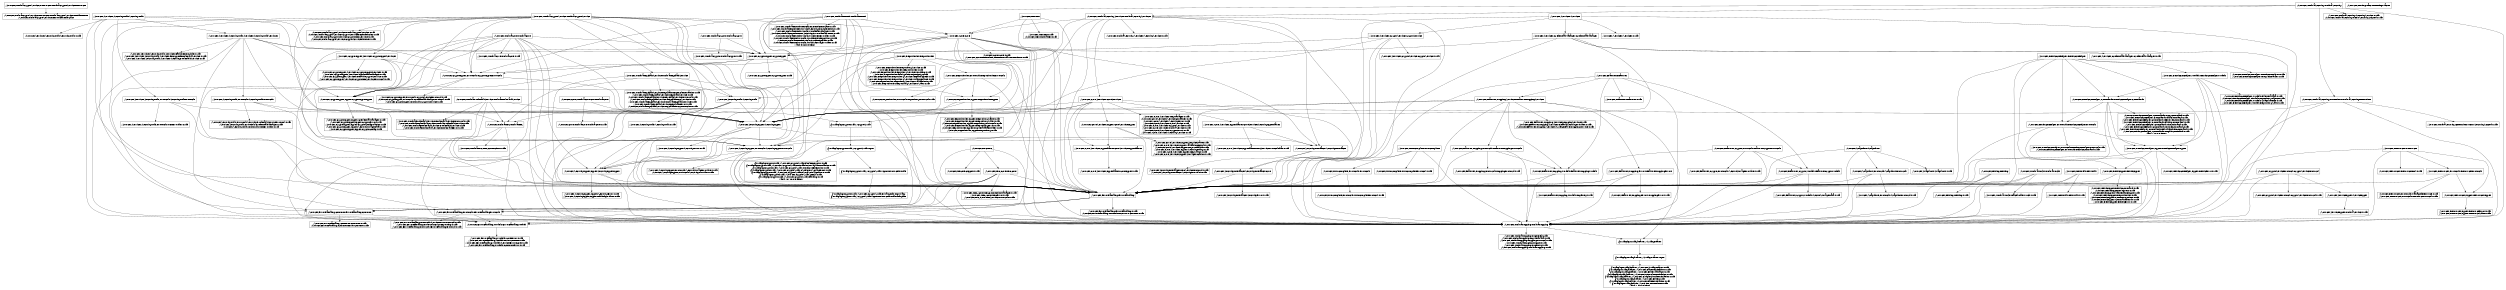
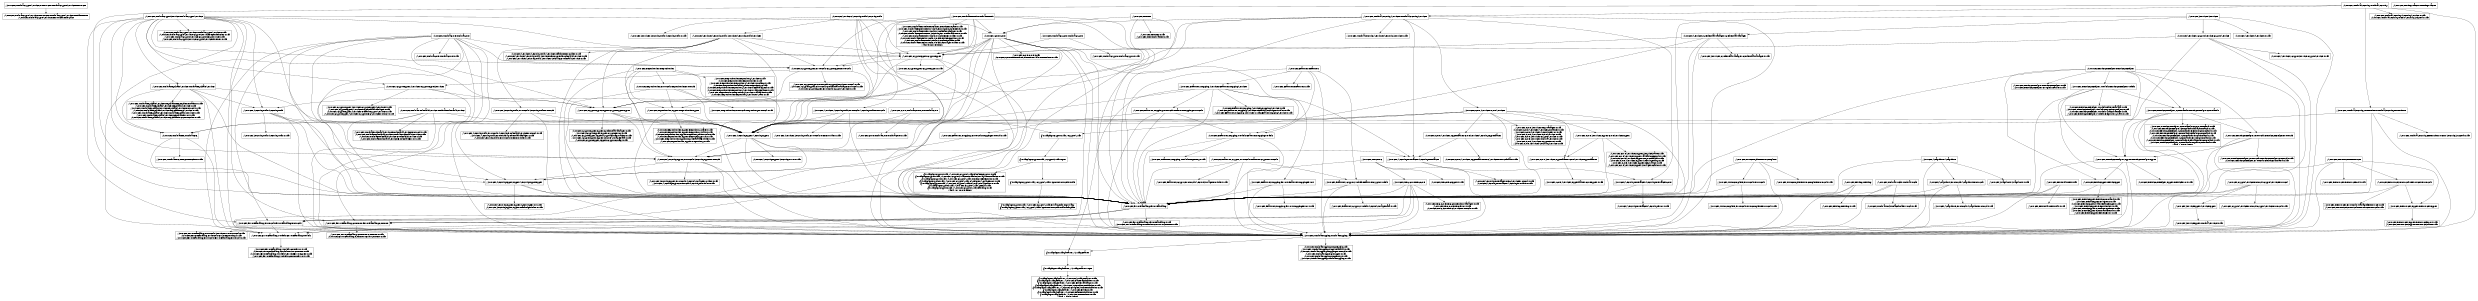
edge "//Sources/CryptoTypes/Services:CryptoTypesServices" -> "//Sources/CryptoTypes/Protocols:CryptoTypesProtocols": reversed
edge "//Sources/Features/Logging/Services:FeaturesLoggingServices" -> "//Sources/SecurityTypes/Protocols:SecurityTypesProtocols": now "//Sources/Features/Logging/Protocols:LoggingProtocol.swift" -> "//Sources/SecurityTypes/Protocols:SecurityTypesProtocols"
